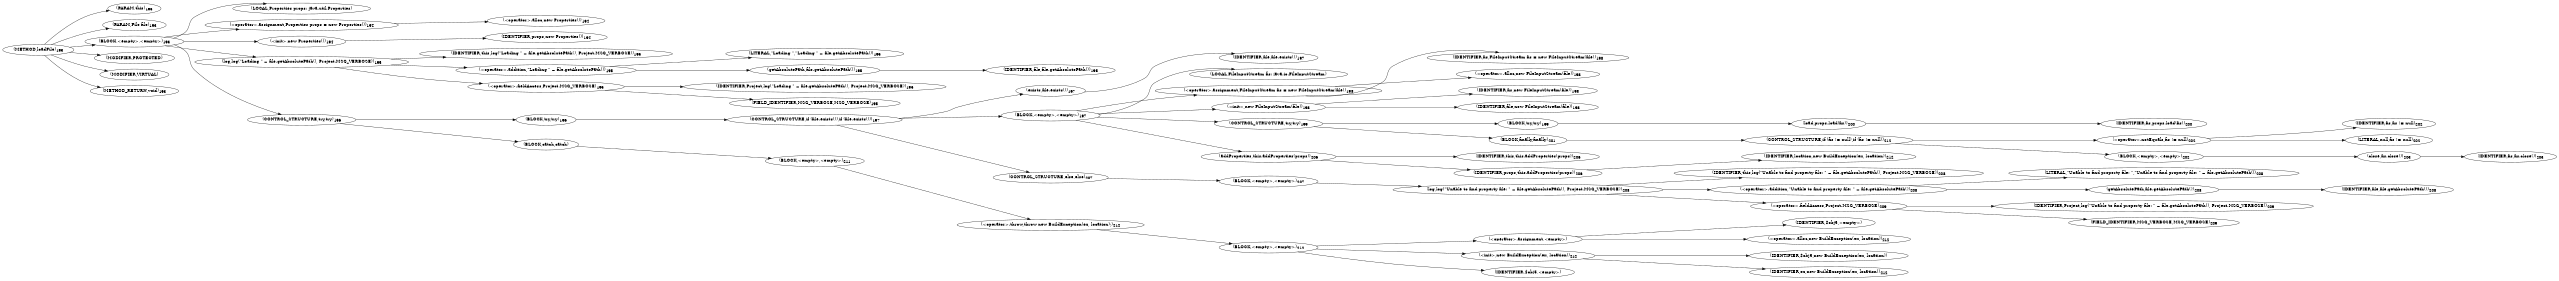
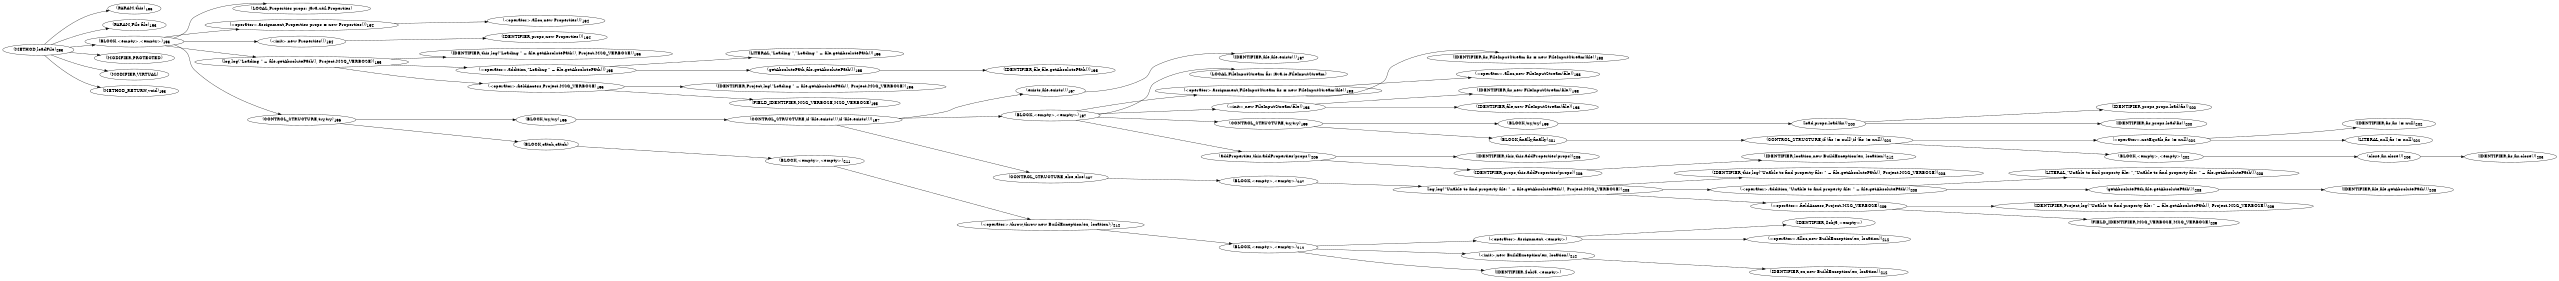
node "(METHOD,loadFile)": text "193" -> "293"
node "(IDENTIFIER,props,props.load(fis))": added
node "(CONTROL_STRUCTURE,if (fis != null),if (fis != null))": text "212" -> "202"
node "(IDENTIFIER,$obj5,new BuildException(ex, location))": removed
